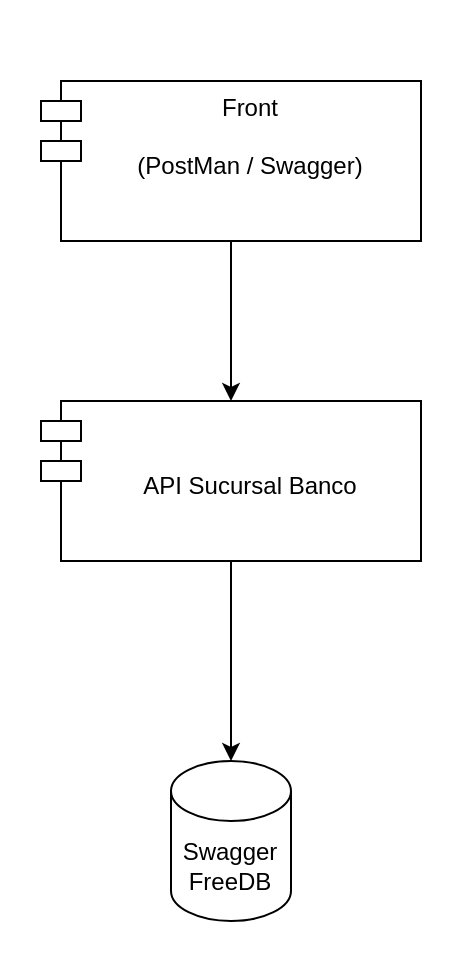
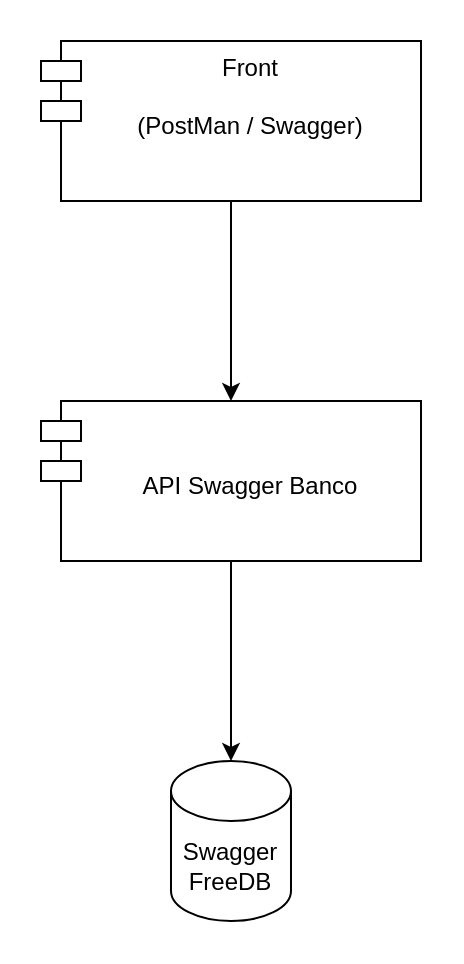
node "Front (PostMan / Swagger)": moved (231, 161) -> (231, 121)
node "API Sucursal Banco": label "API Sucursal Banco" -> "API Swagger Banco"
